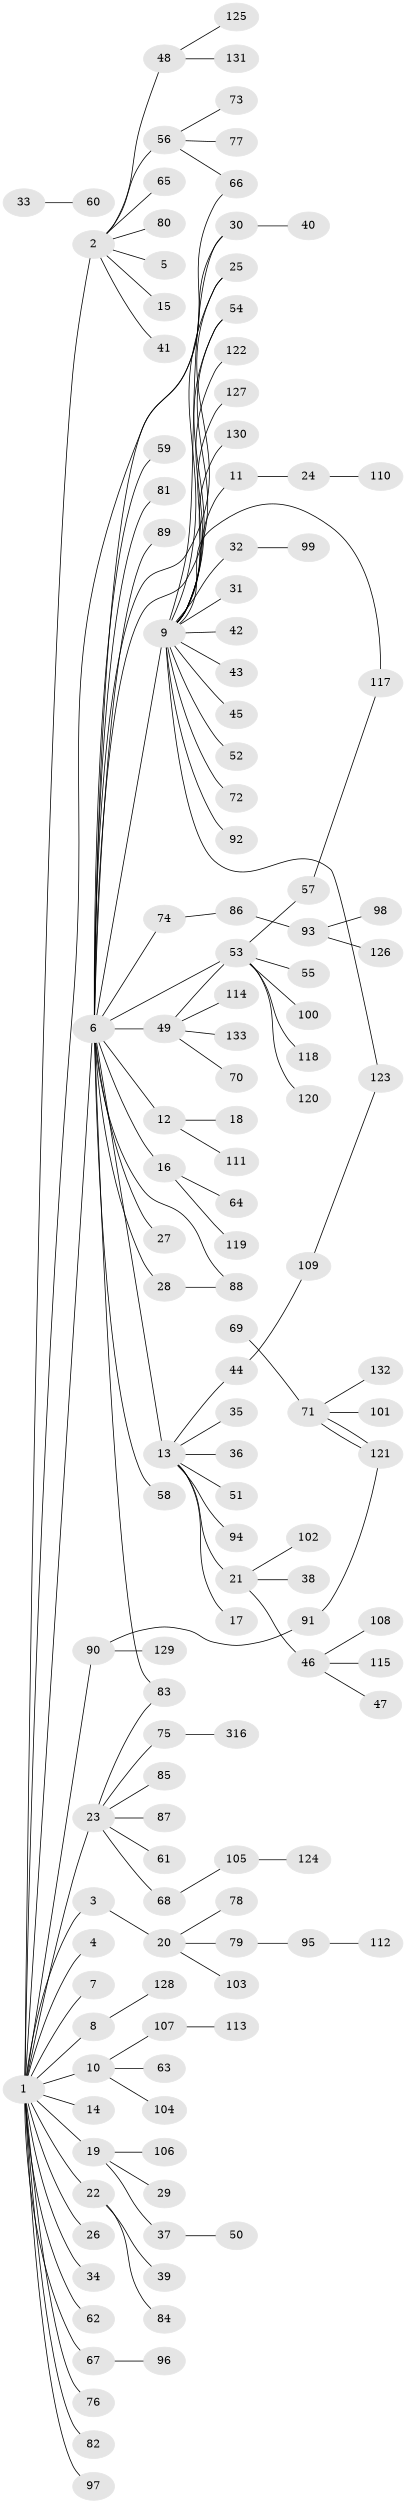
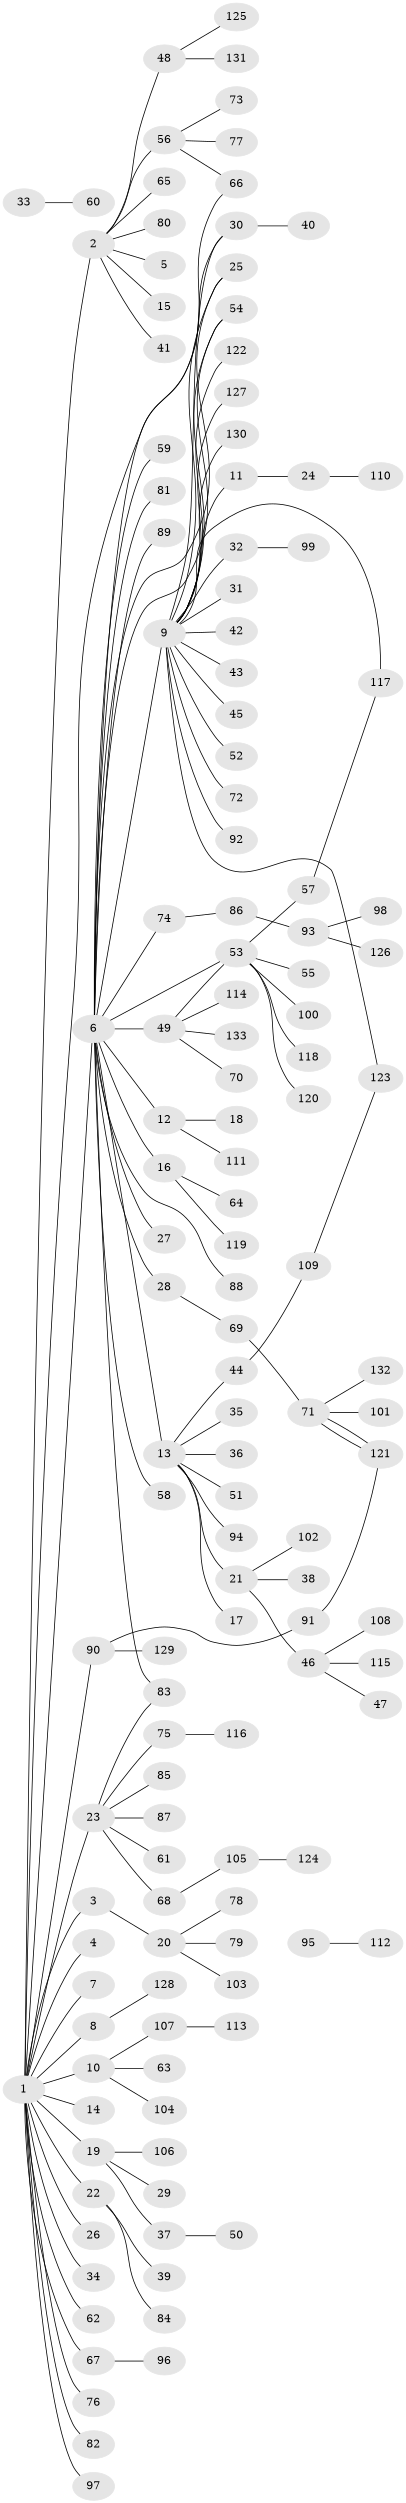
edge "28" -- "88": now "28" -- "69"
node "316": label "316" -> "116"
edge "79" -- "95": removed
